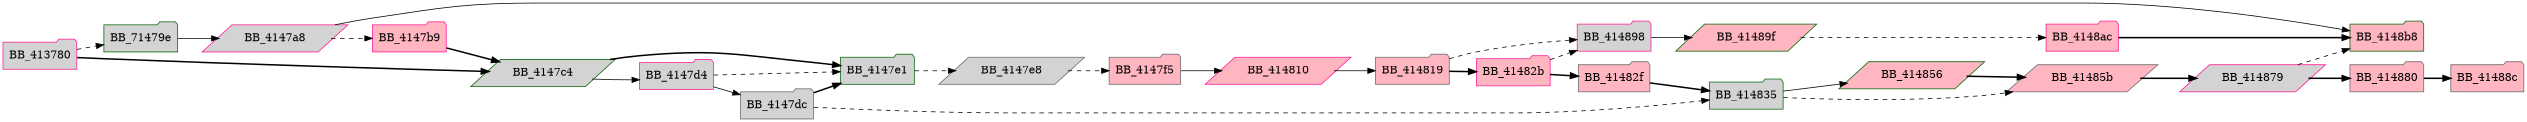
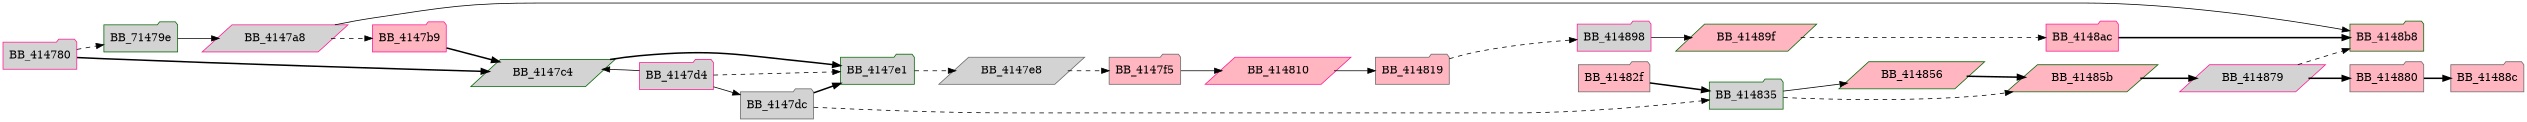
node "BB_413780": label "BB_413780" -> "BB_414780"
node "BB_41482b": removed
node "BB_41485b": color gray40 -> darkgreen
edge "BB_4147c4" -> "BB_4147d4": reversed
